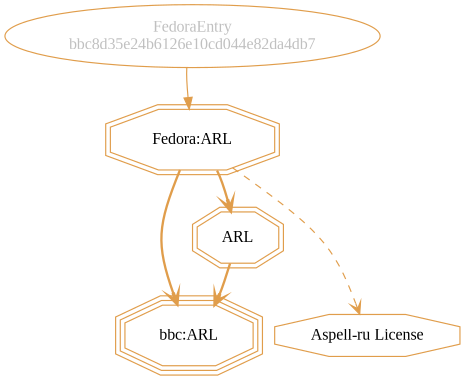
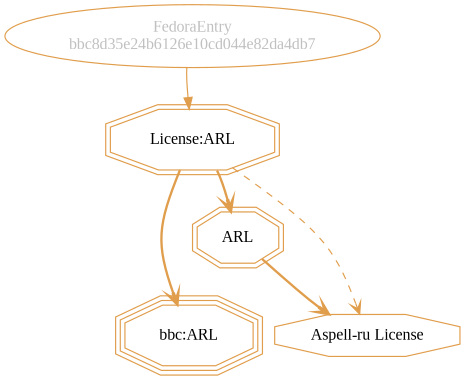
node "Fedora:ARL": label "Fedora:ARL" -> "License:ARL"
edge "ARL" -> "bbc:ARL": now "ARL" -> "Aspell-ru License"
